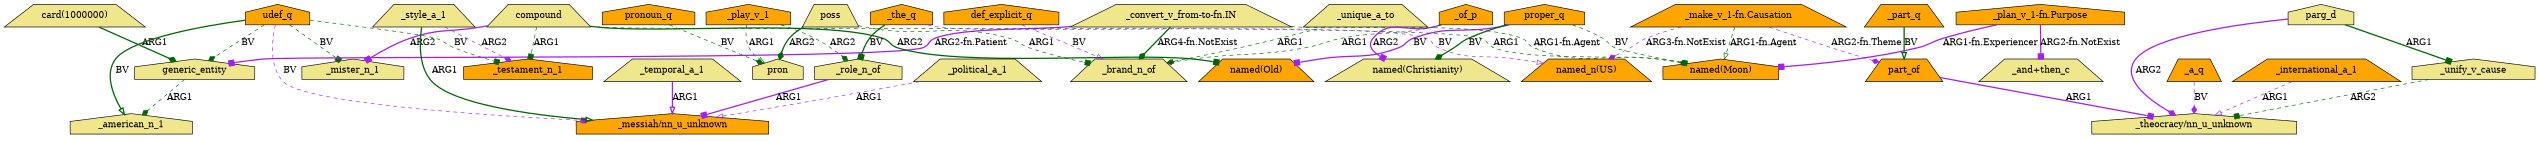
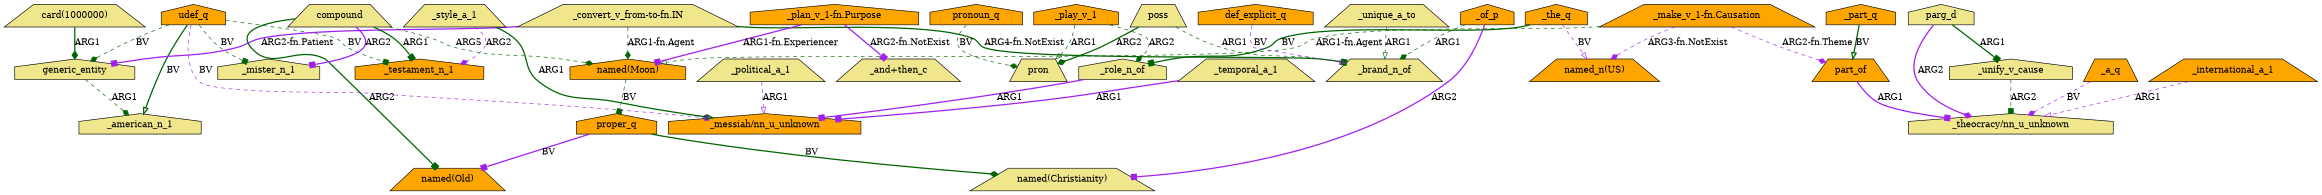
node "_part_q": shape trapezium -> house
edge "compound" -> "_testament_n_1": style dashed -> bold
edge "_convert_v_from-to-fn.IN" -> "_brand_n_of": arrowhead diamond -> box
edge "compound" -> "named(Moon)": label "ARG1" -> "ARG5"
edge "proper_q" -> "named(Moon)": reversed
node "pron": shape house -> trapezium
edge "_temporal_a_1" -> "_messiah/nn_u_unknown": arrowhead onormal -> box
